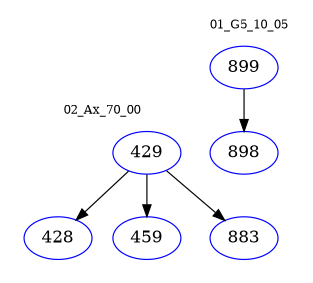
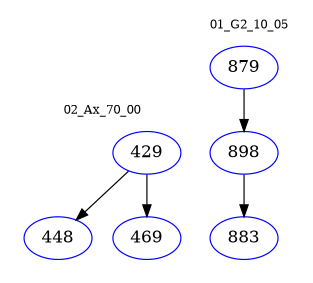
cluster "01_G5_10_05": label "01_G5_10_05" -> "01_G2_10_05"
node "899": label "899" -> "879"
edge "429" -> "883": now "898" -> "883"
node "428": label "428" -> "448"
node "459": label "459" -> "469"
